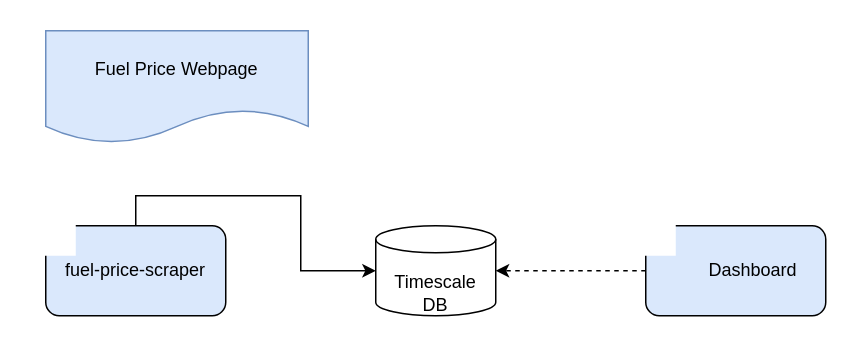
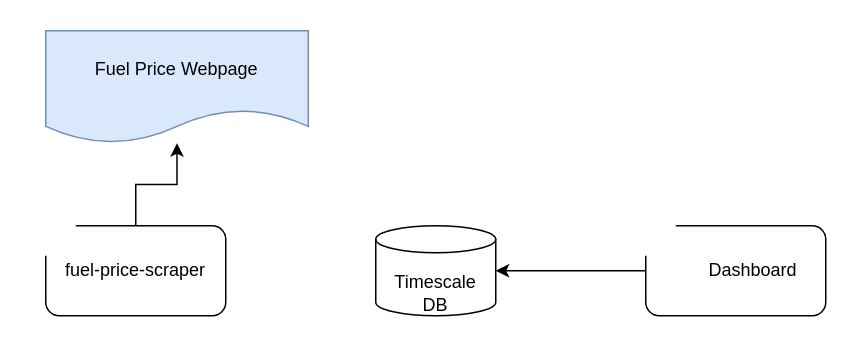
edge "fuel-price-scraper" -> "Timescale DB": now "fuel-price-scraper" -> "Fuel Price Webpage"
node "fuel-price-scraper": fillcolor #dae8fc -> #ffffff
edge "Dashboard" -> "Timescale DB": style dashed -> solid
node "Dashboard": fillcolor #dae8fc -> #ffffff
